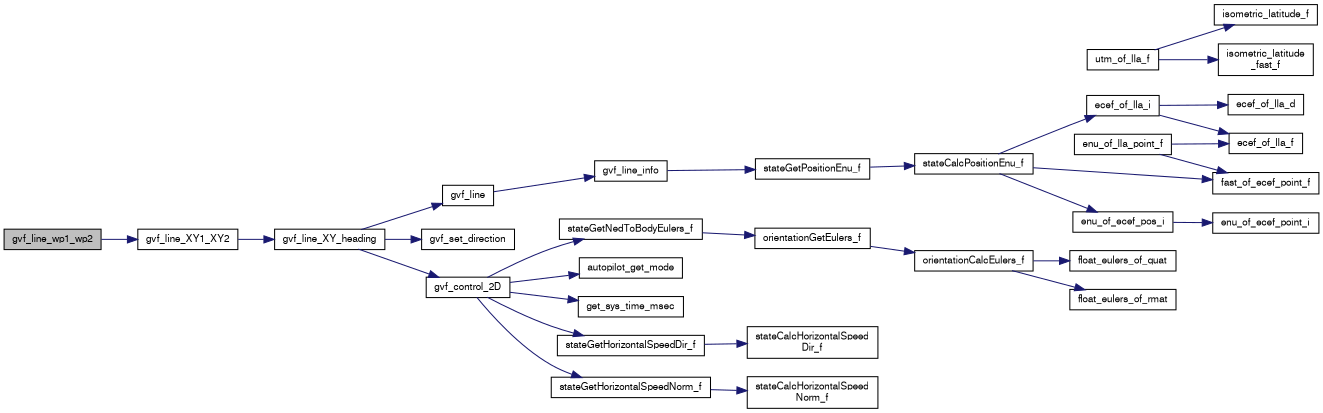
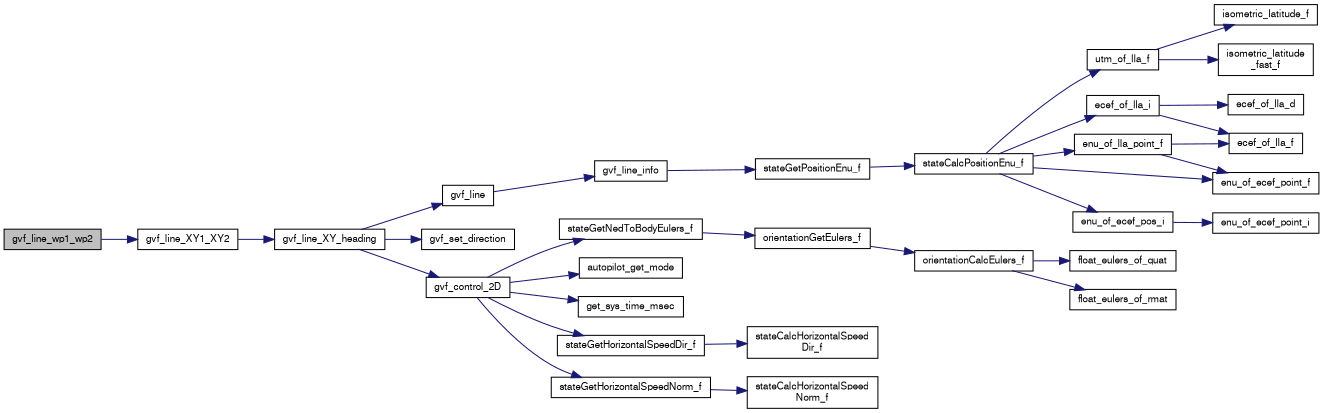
edge "stateCalcPositionEnu_f" -> "utm_of_lla_f": added
edge "stateCalcPositionEnu_f" -> "enu_of_lla_point_f": added
node "fast_of_ecef_point_f": label "fast_of_ecef_point_f" -> "enu_of_ecef_point_f"
